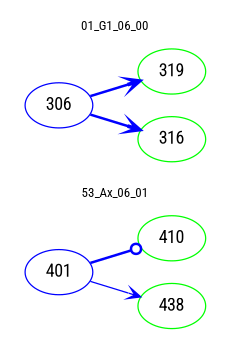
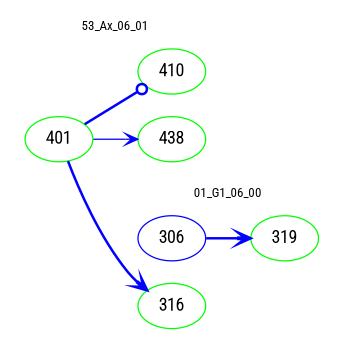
edge "306" -> "316": now "401" -> "316"
node "401": color blue -> green
